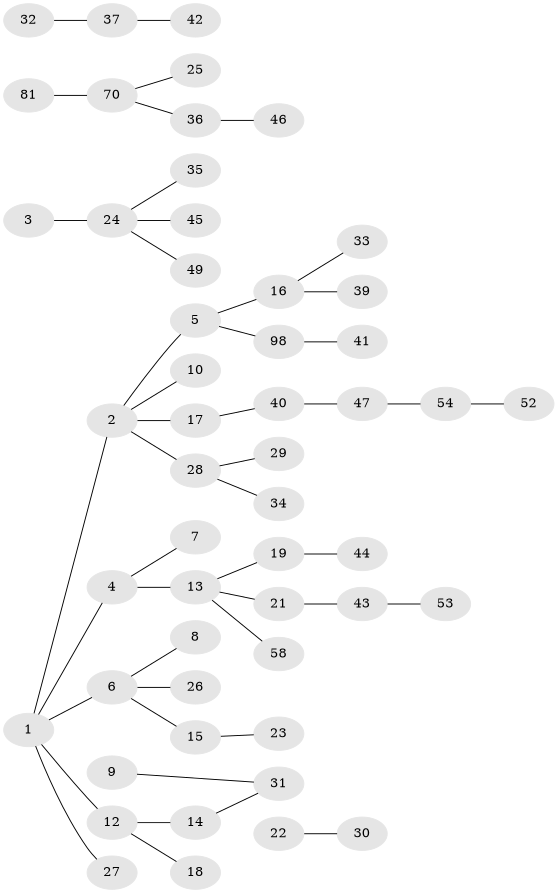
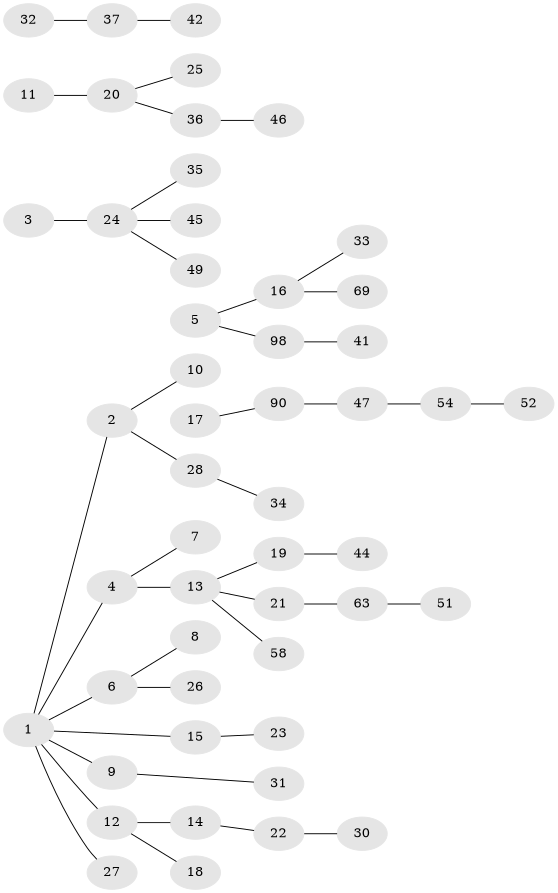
node "81": label "81" -> "11"
node "70": label "70" -> "20"
node "39": label "39" -> "69"
edge "5" -- "2": removed
node "40": label "40" -> "90"
edge "2" -- "17": removed
node "29": removed
node "43": label "43" -> "63"
node "53": label "53" -> "51"
edge "6" -- "15": now "1" -- "15"
edge "1" -- "9": added
edge "31" -- "14": now "22" -- "14"
